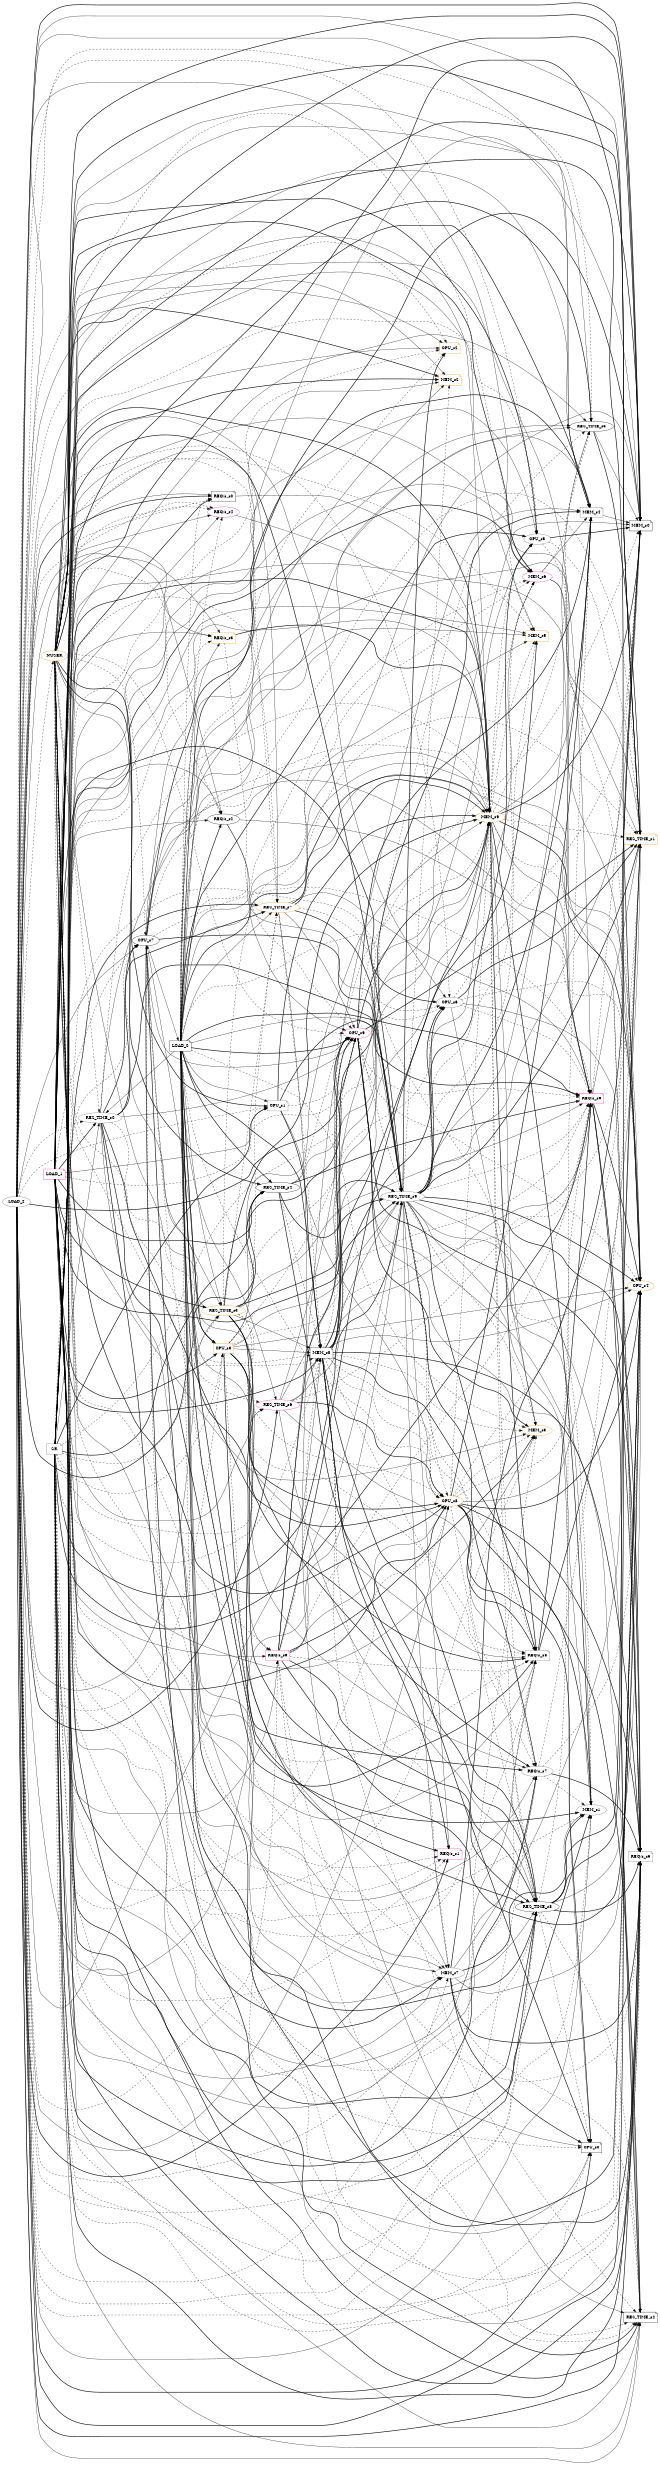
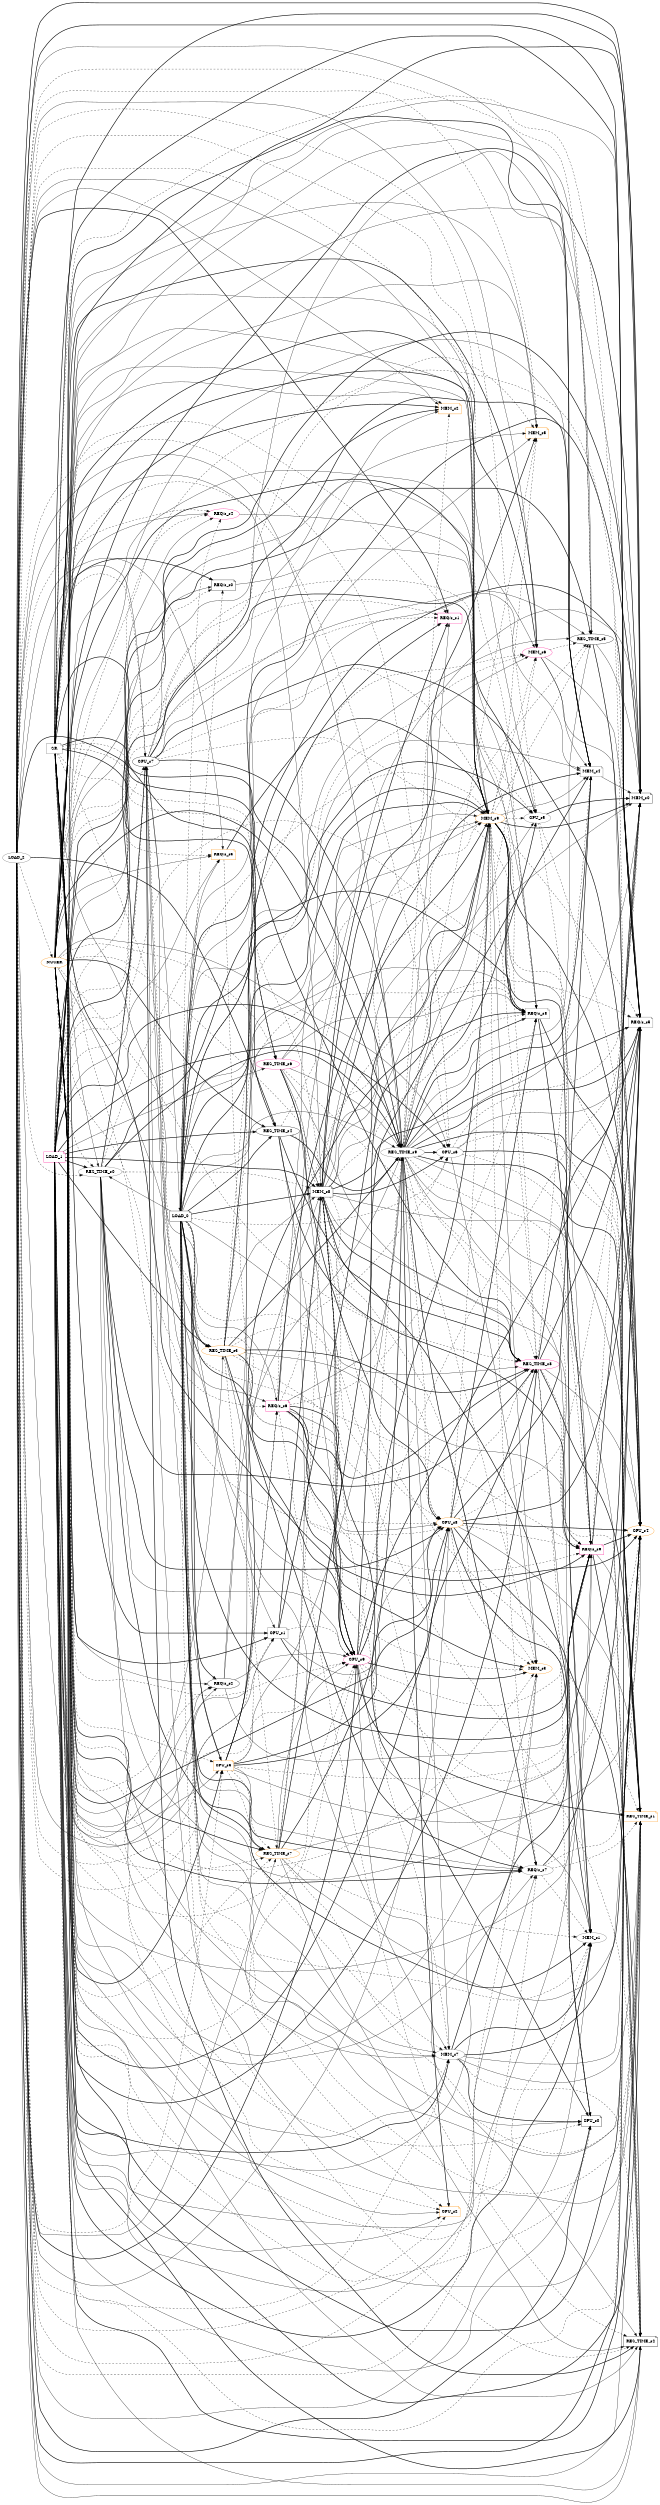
edge "LOAD_2" -> "REQ/s_s0": removed
edge "LOAD_0" -> "RES_TIME_s6": removed
node "RES_TIME_s8": color black -> deeppink
